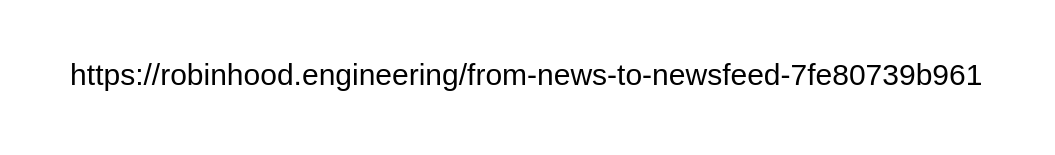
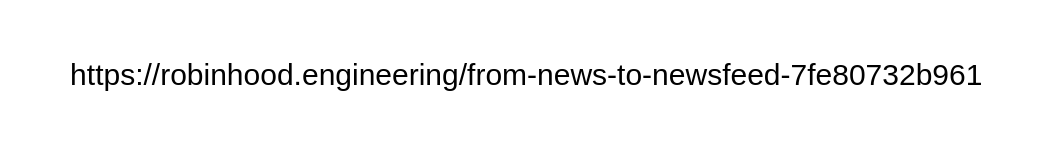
node "https://robinhood.engineering/from-news-to-newsfeed-7fe80739b961": label "https://robinhood.engineering/from-news-to-newsfeed-7fe80739b961" -> "https://robinhood.engineering/from-news-to-newsfeed-7fe80732b961"
